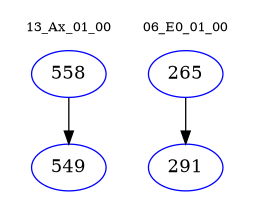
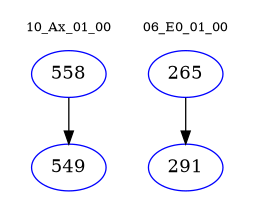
cluster "13_Ax_01_00": label "13_Ax_01_00" -> "10_Ax_01_00"
